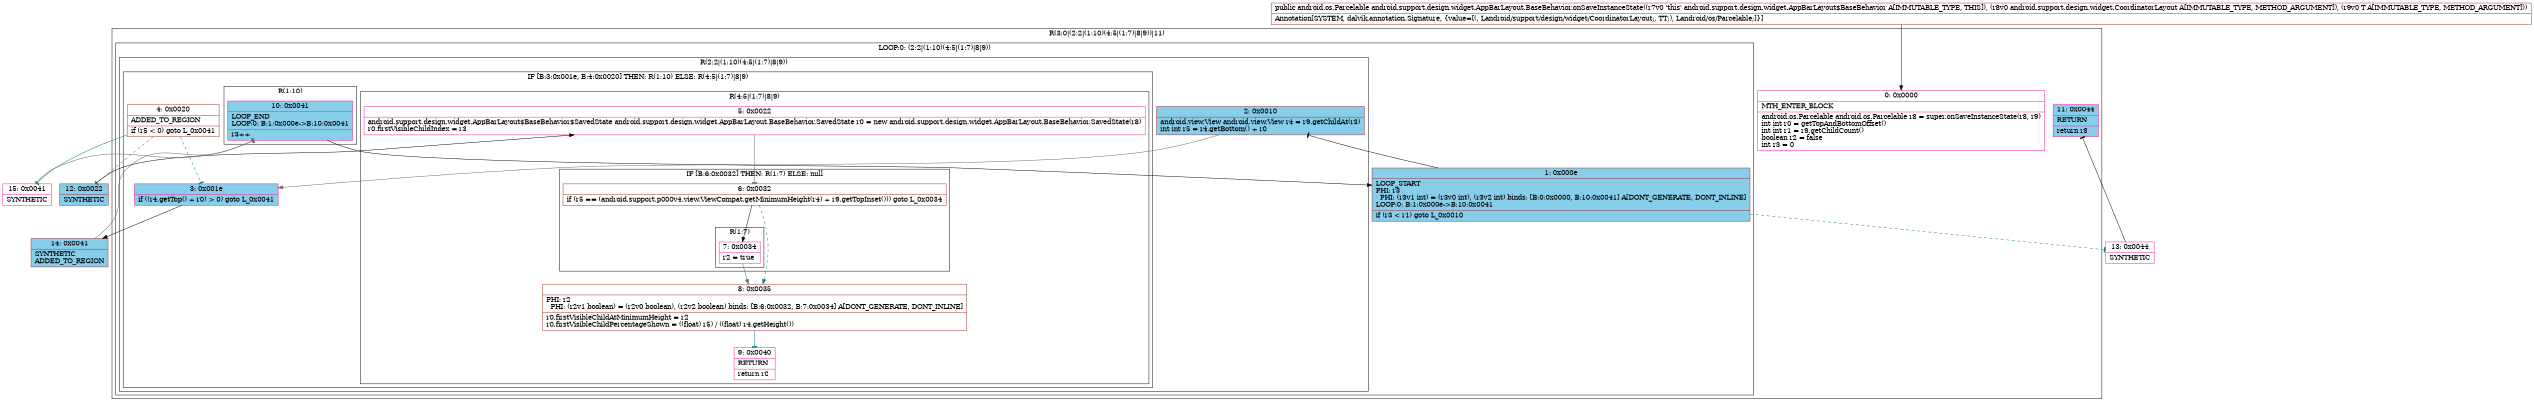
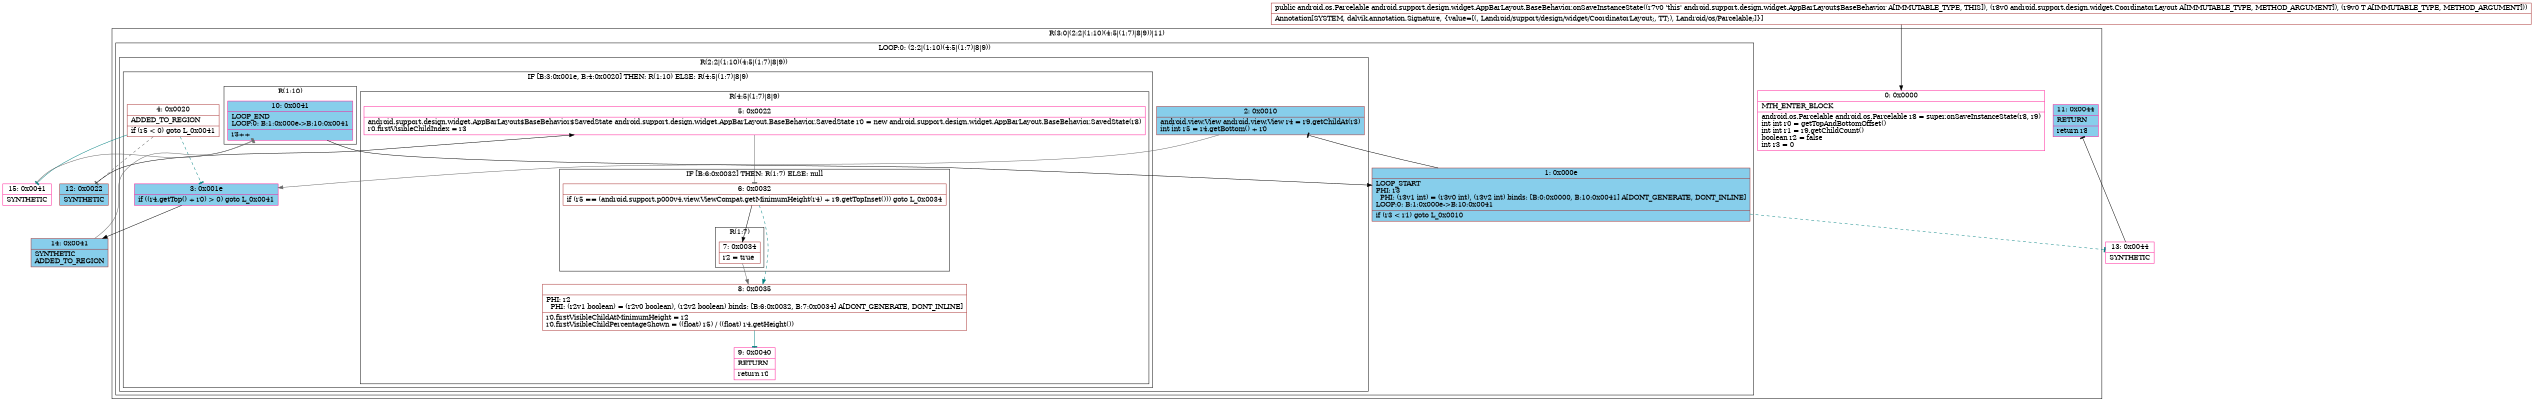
node "7: 0x0034": color deeppink -> brown
